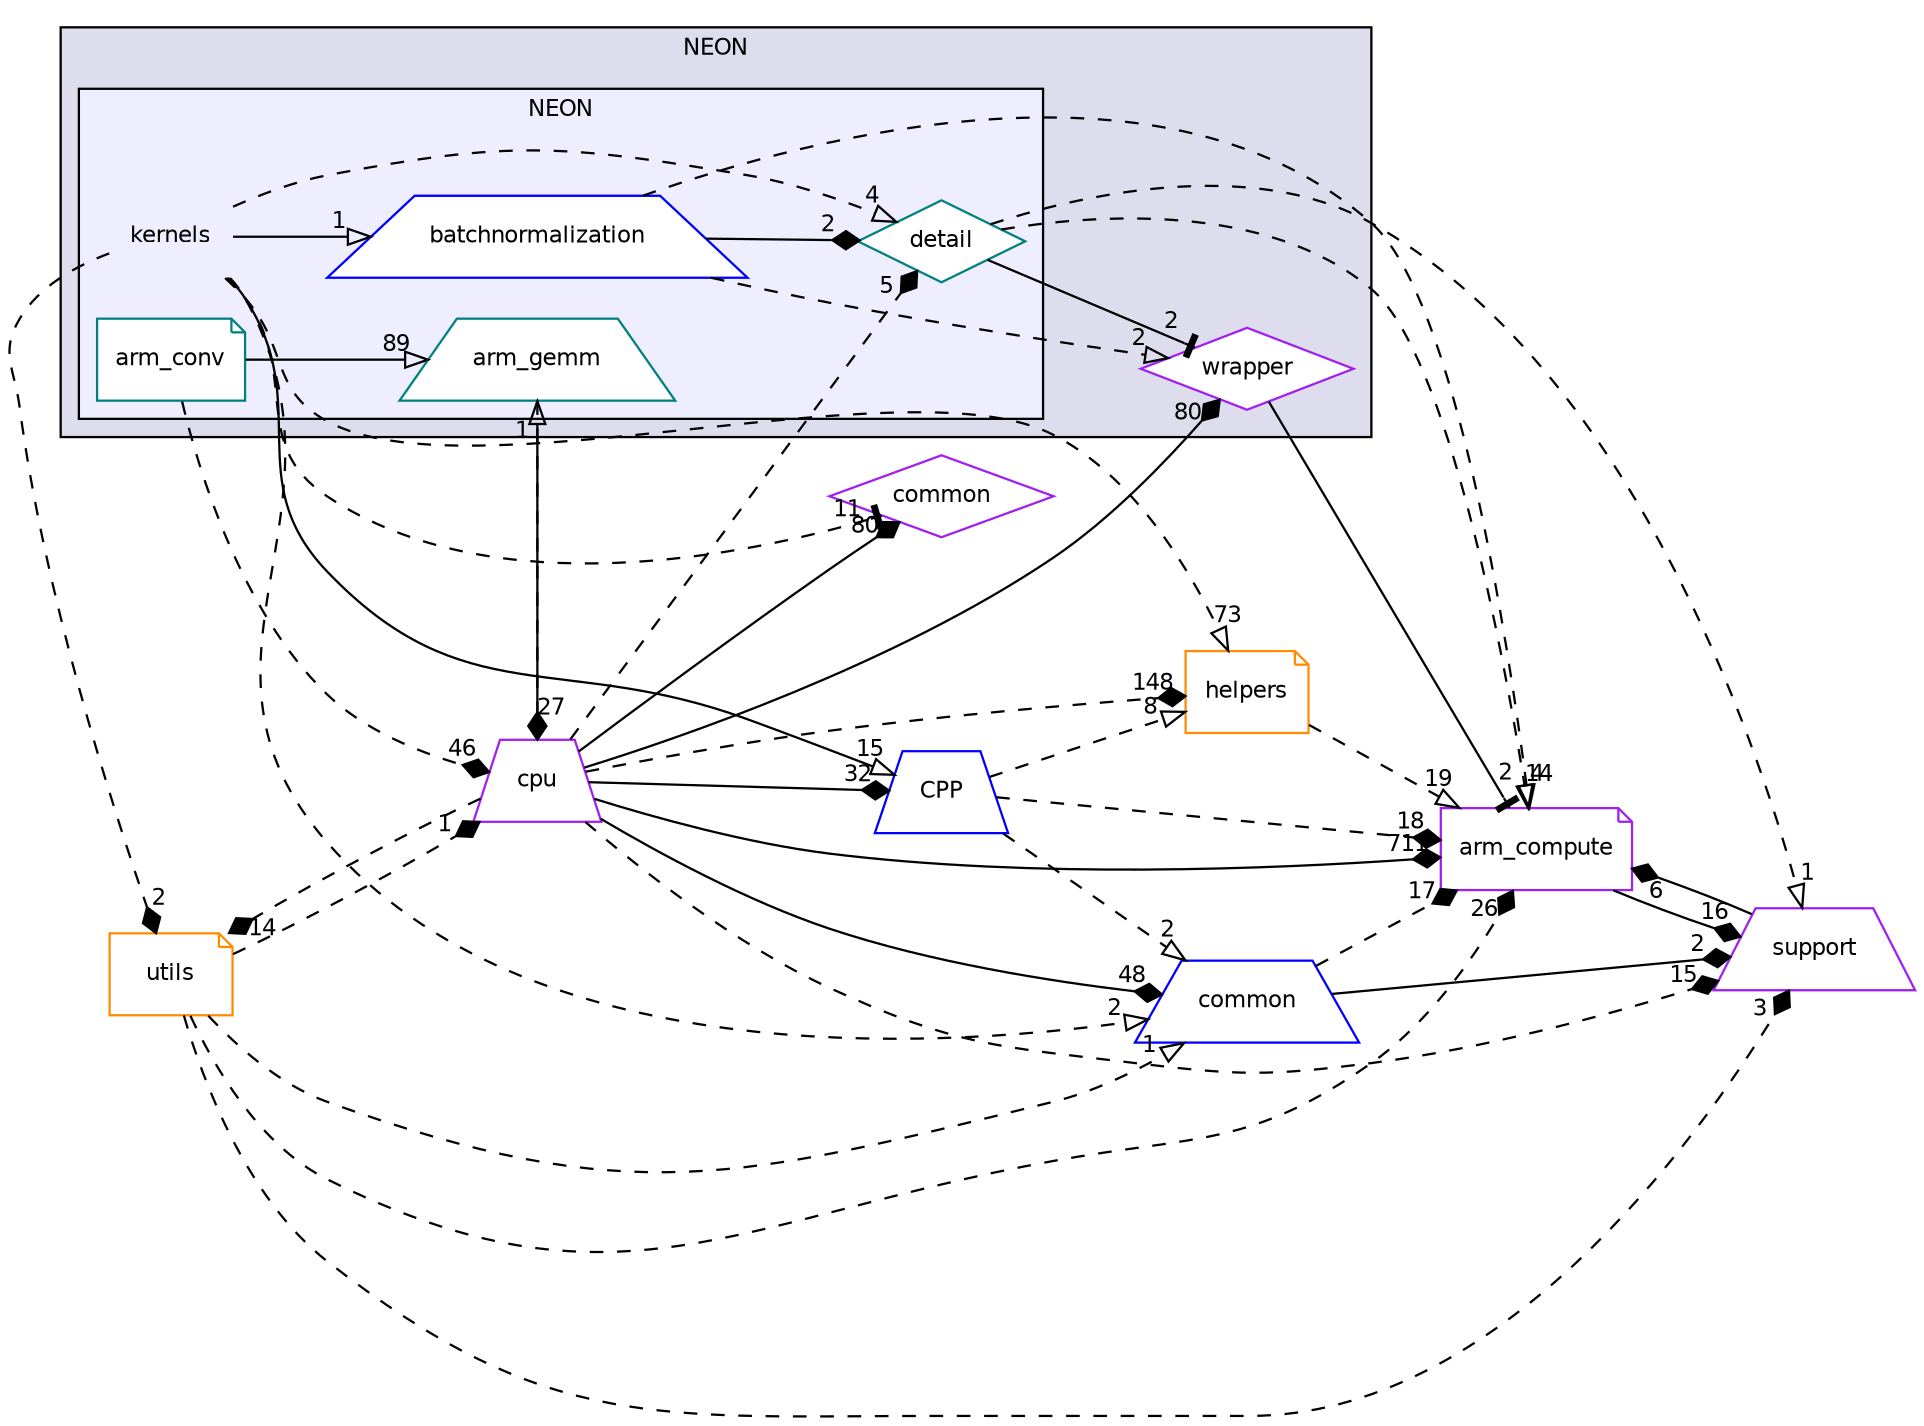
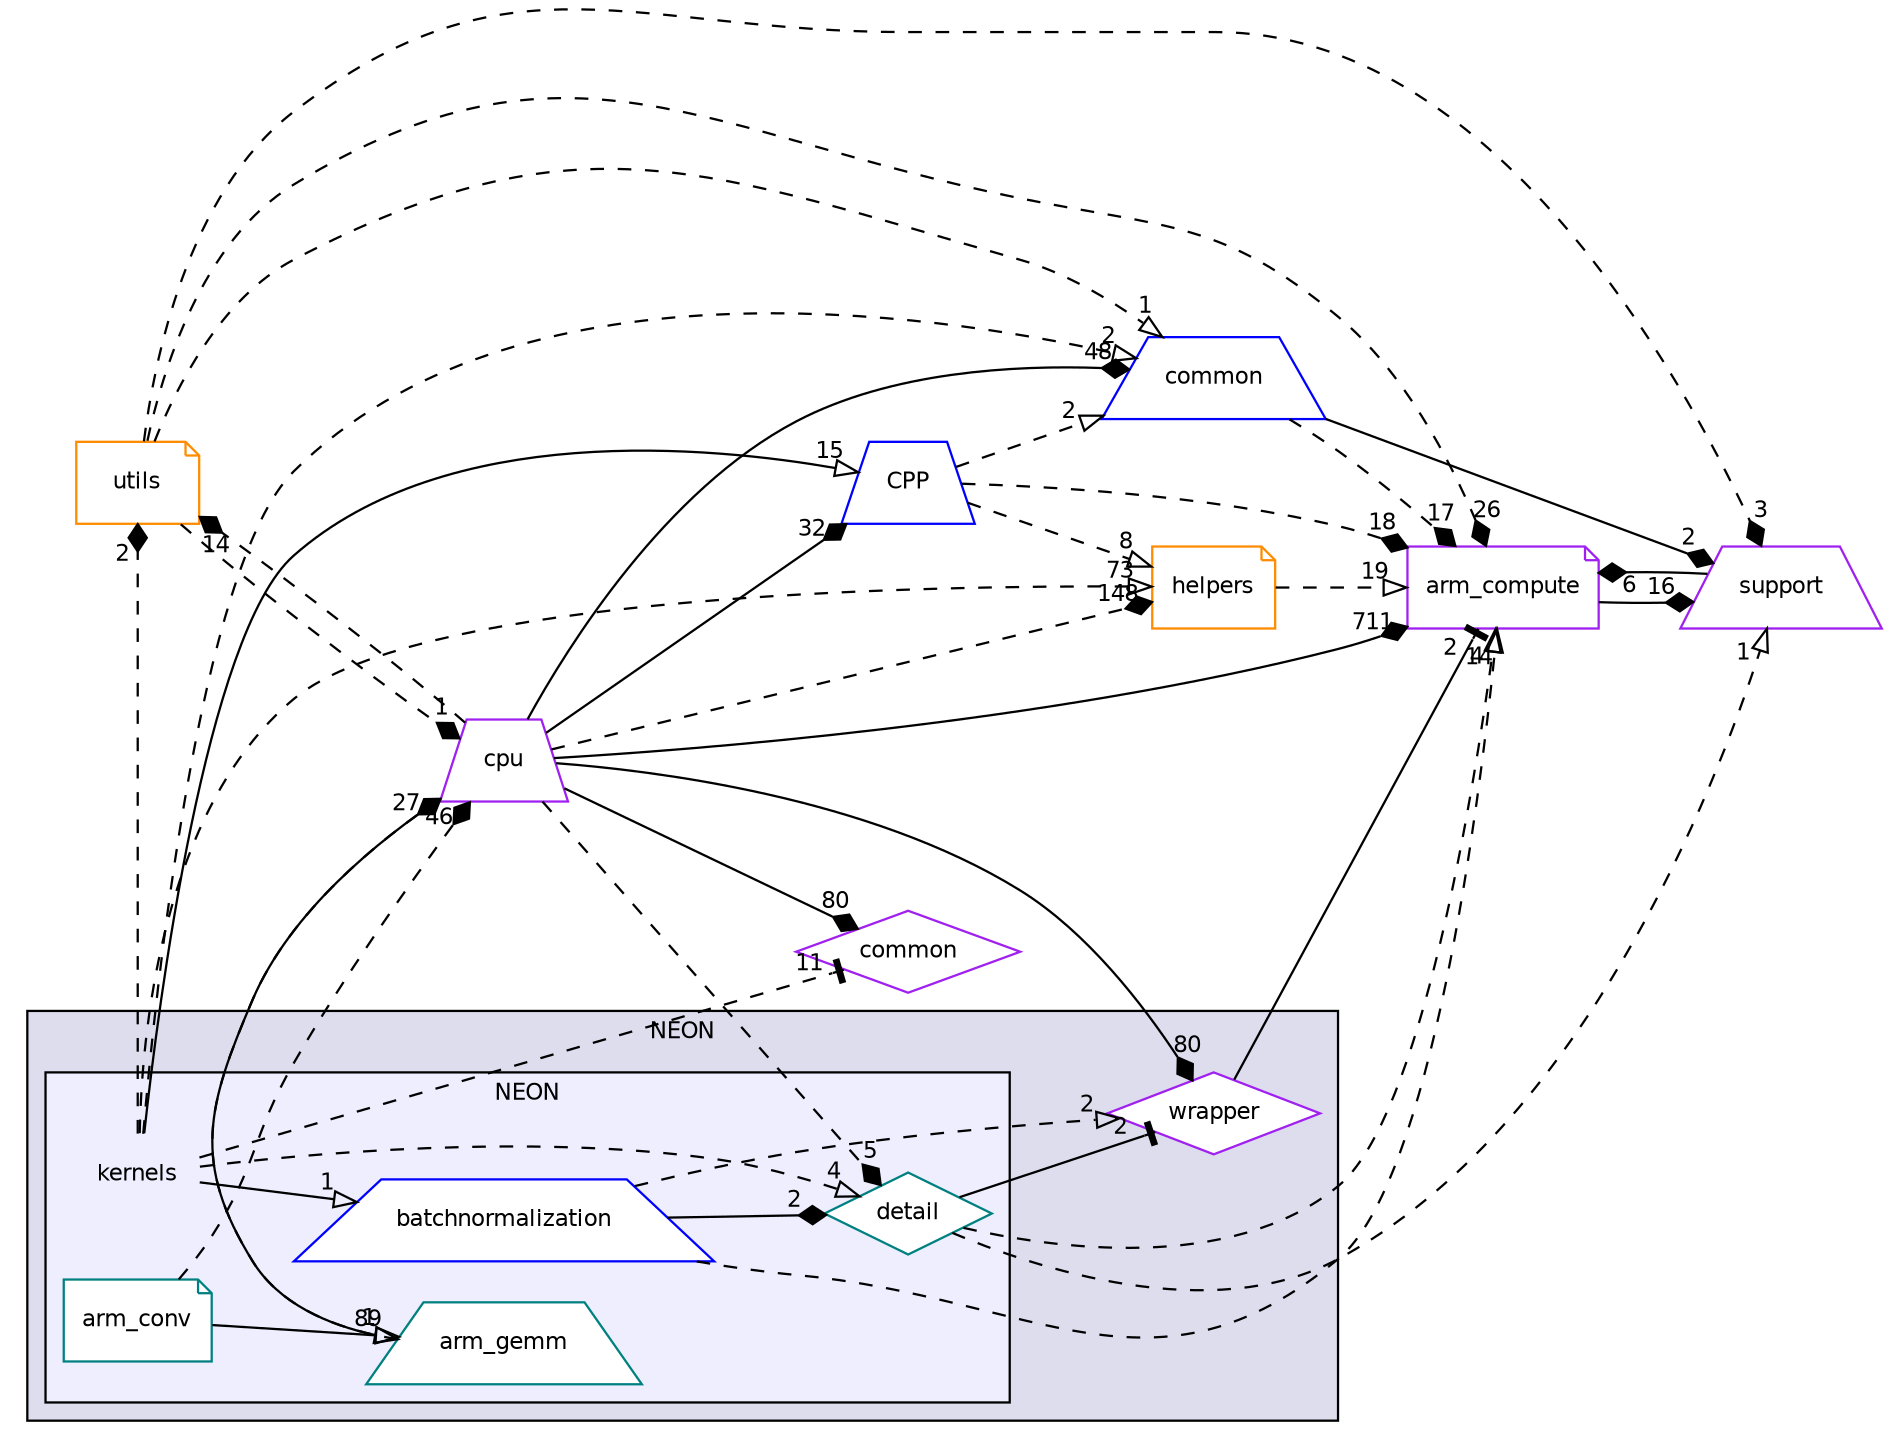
edge "cpu" -> "support": removed
